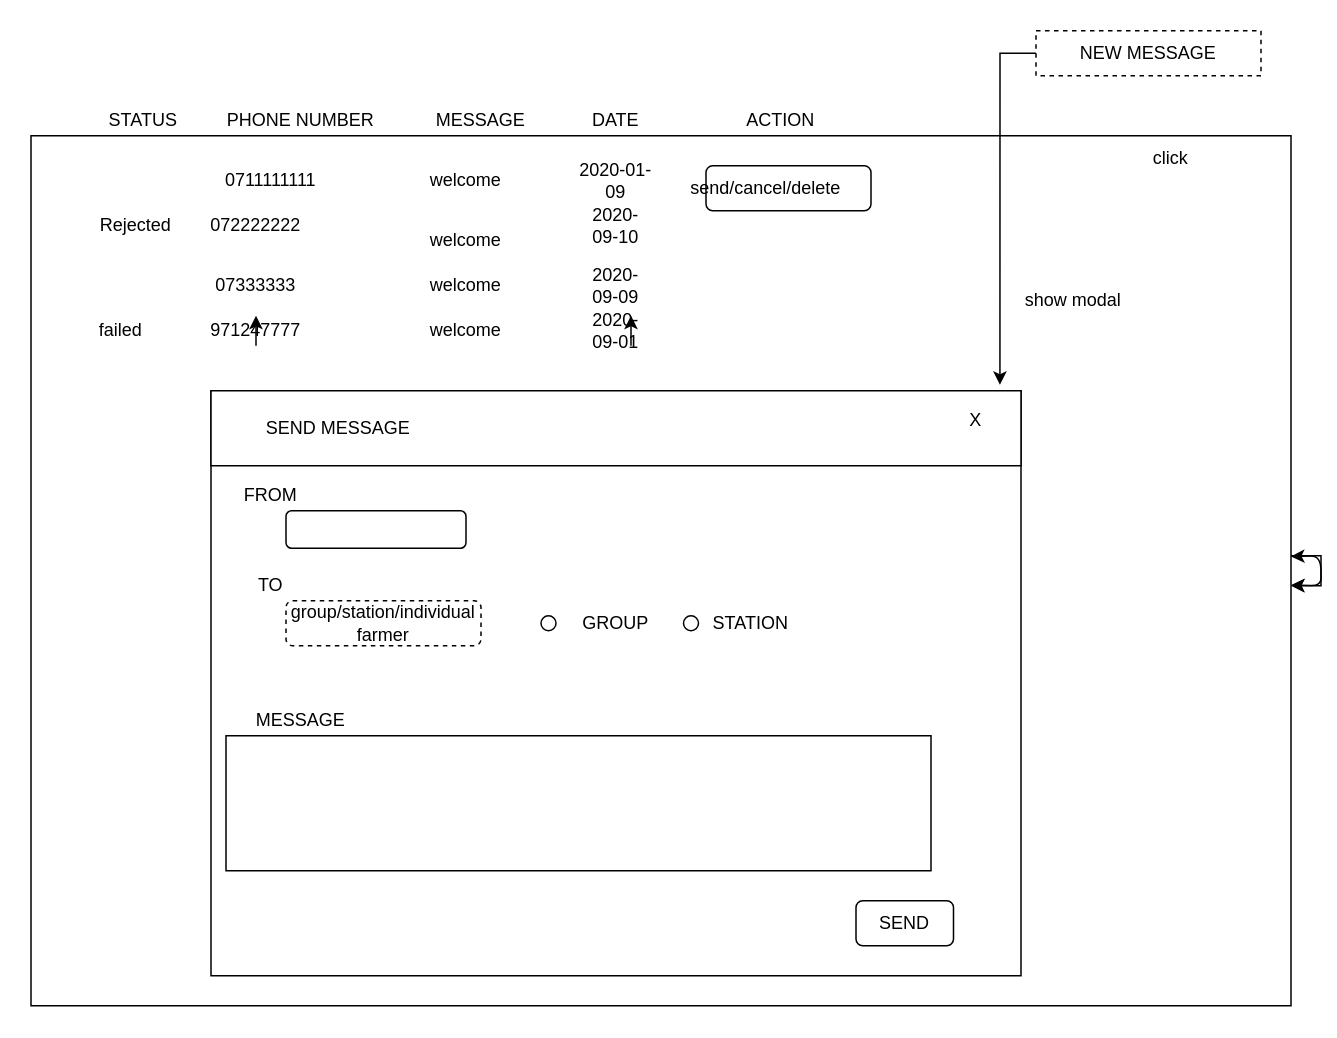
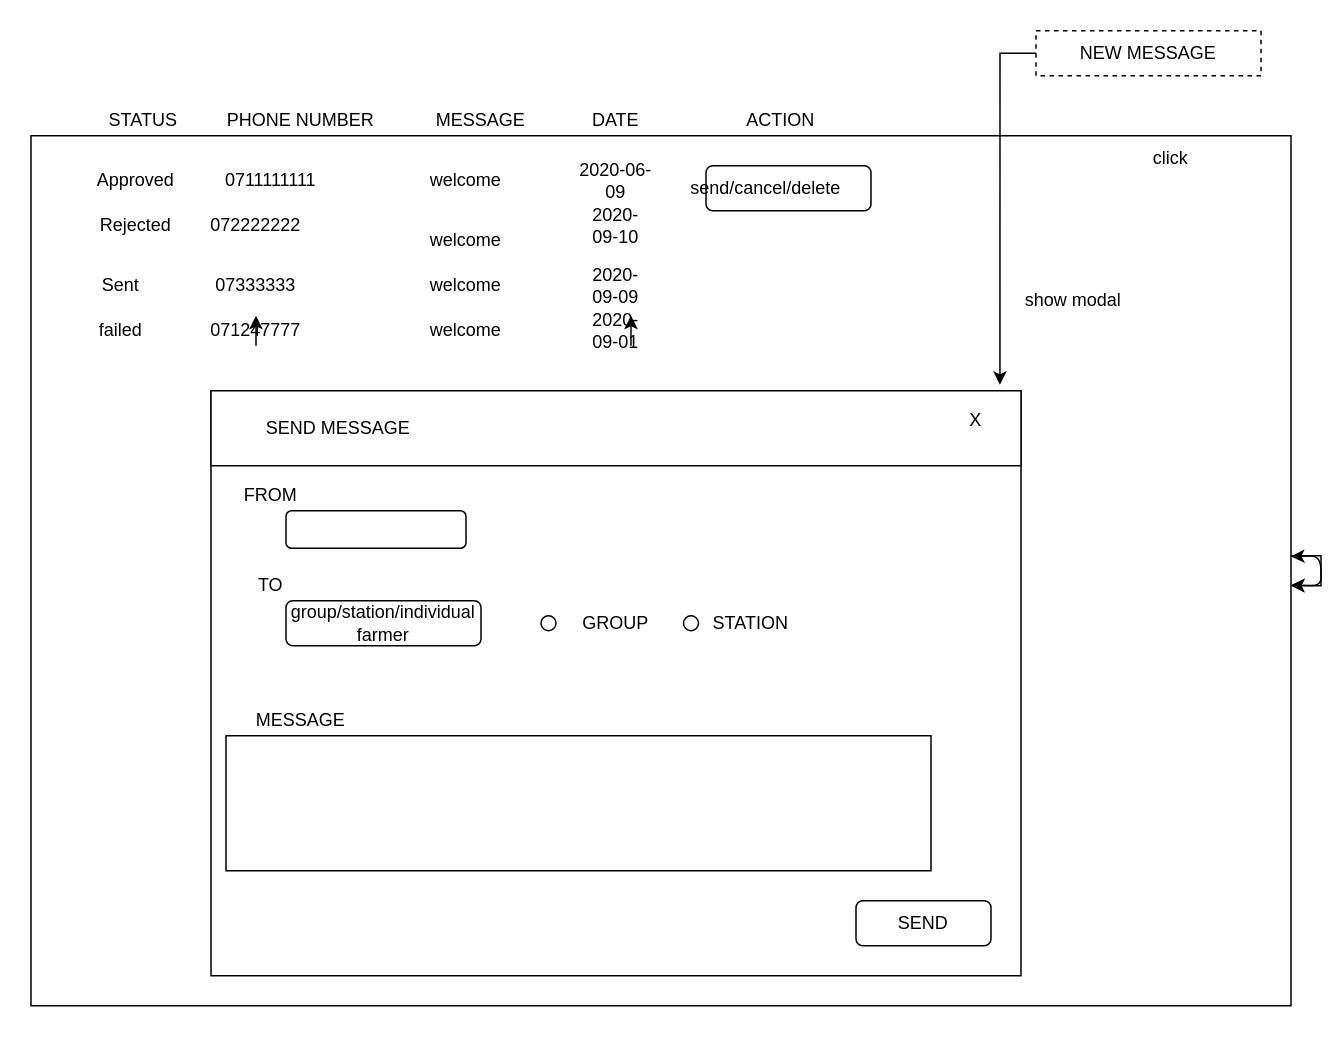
node "Approved": added
node "2020-01-09": label "2020-01-09" -> "2020-06-09"
node "Sent": added
node "971247777": label "971247777" -> "071247777"
node "group/station/individual farmer": style dashed -> solid
node "SEND": size 98x45 -> 135x45
